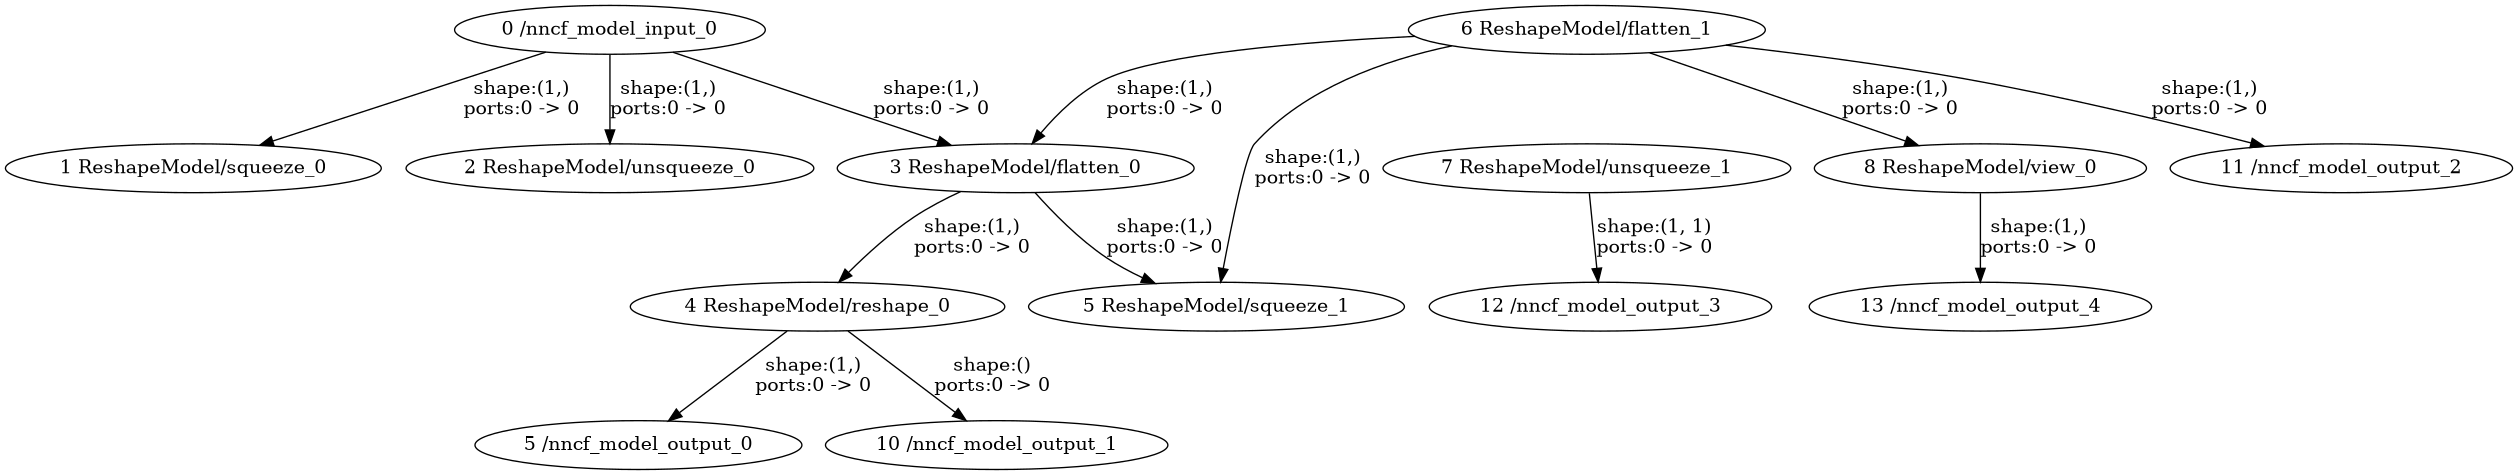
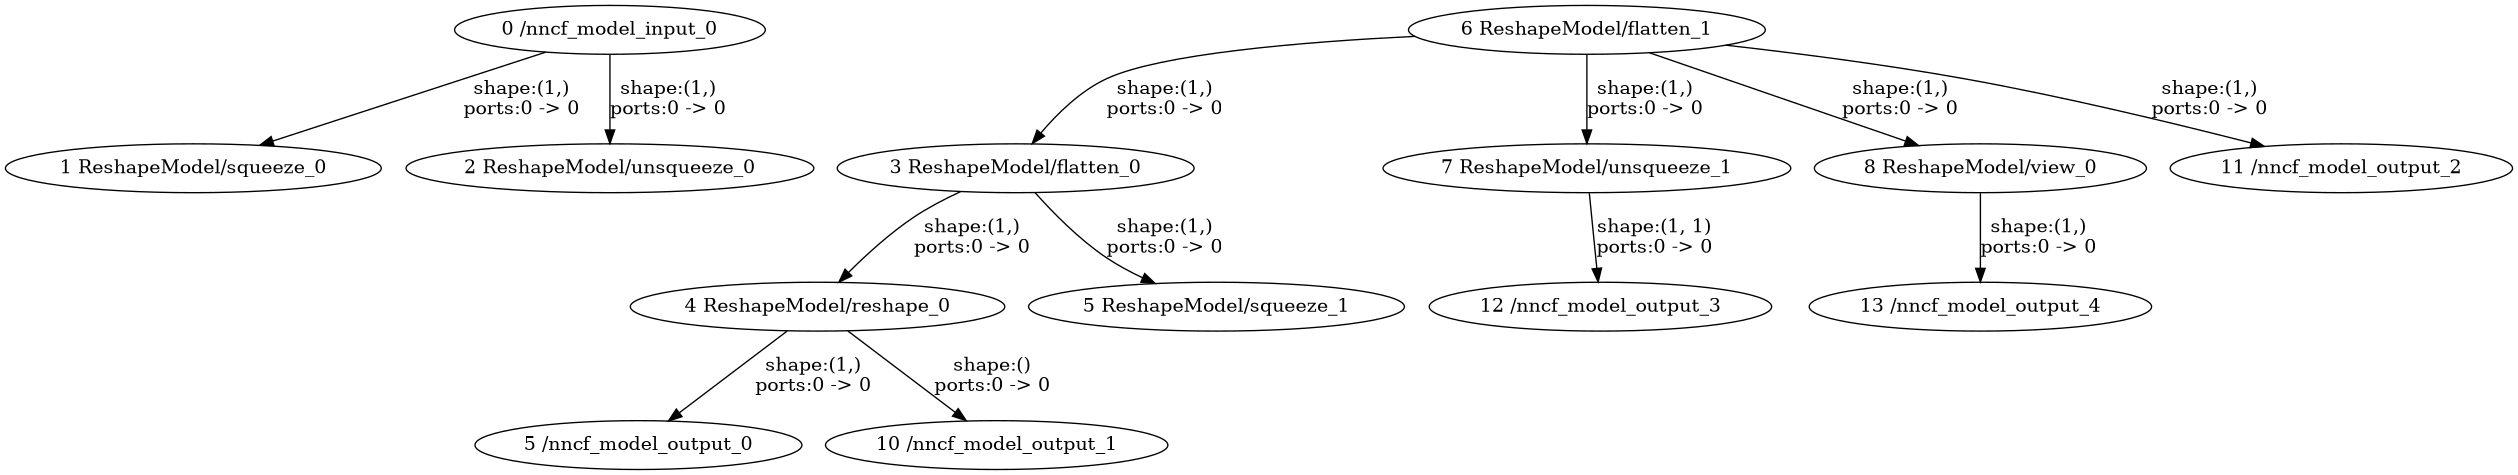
edge "0 /nncf_model_input_0" -> "3 ReshapeModel/flatten_0": removed, label "shape:(1,) ports:0 -> 0"
edge "6 ReshapeModel/flatten_1" -> "5 ReshapeModel/squeeze_1": now "6 ReshapeModel/flatten_1" -> "7 ReshapeModel/unsqueeze_1"
